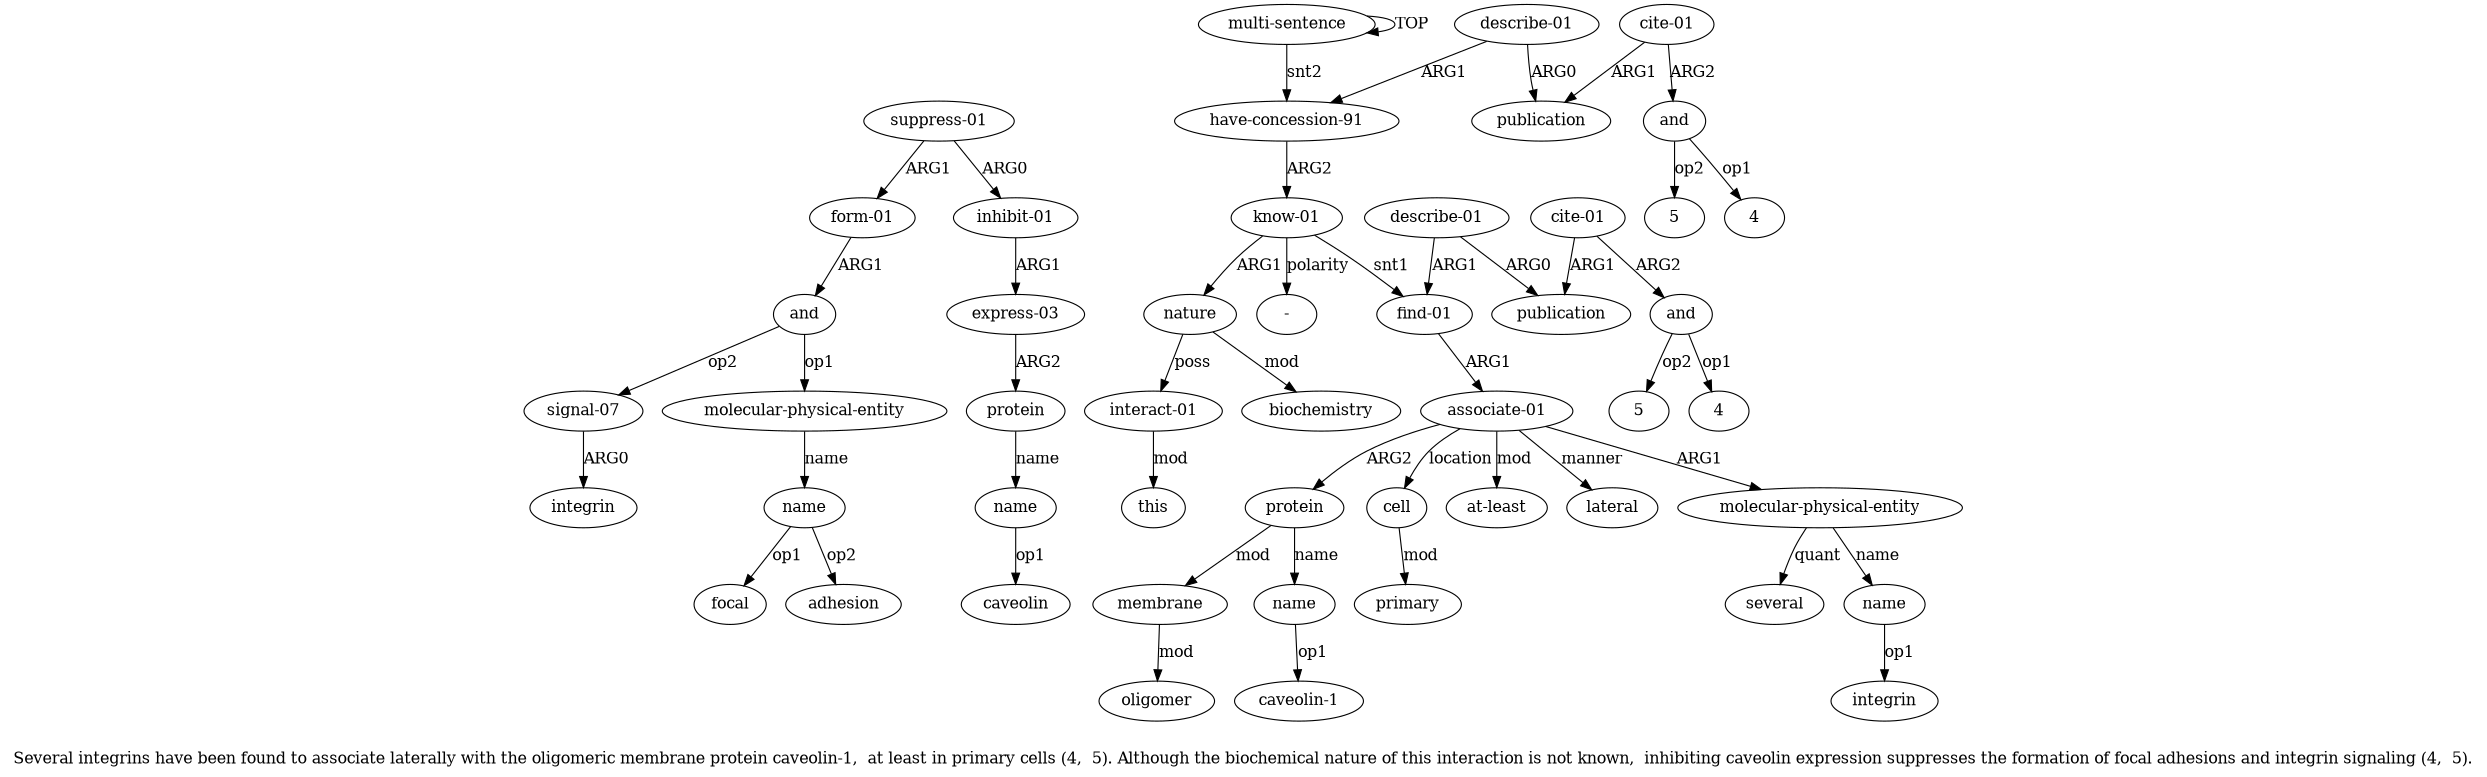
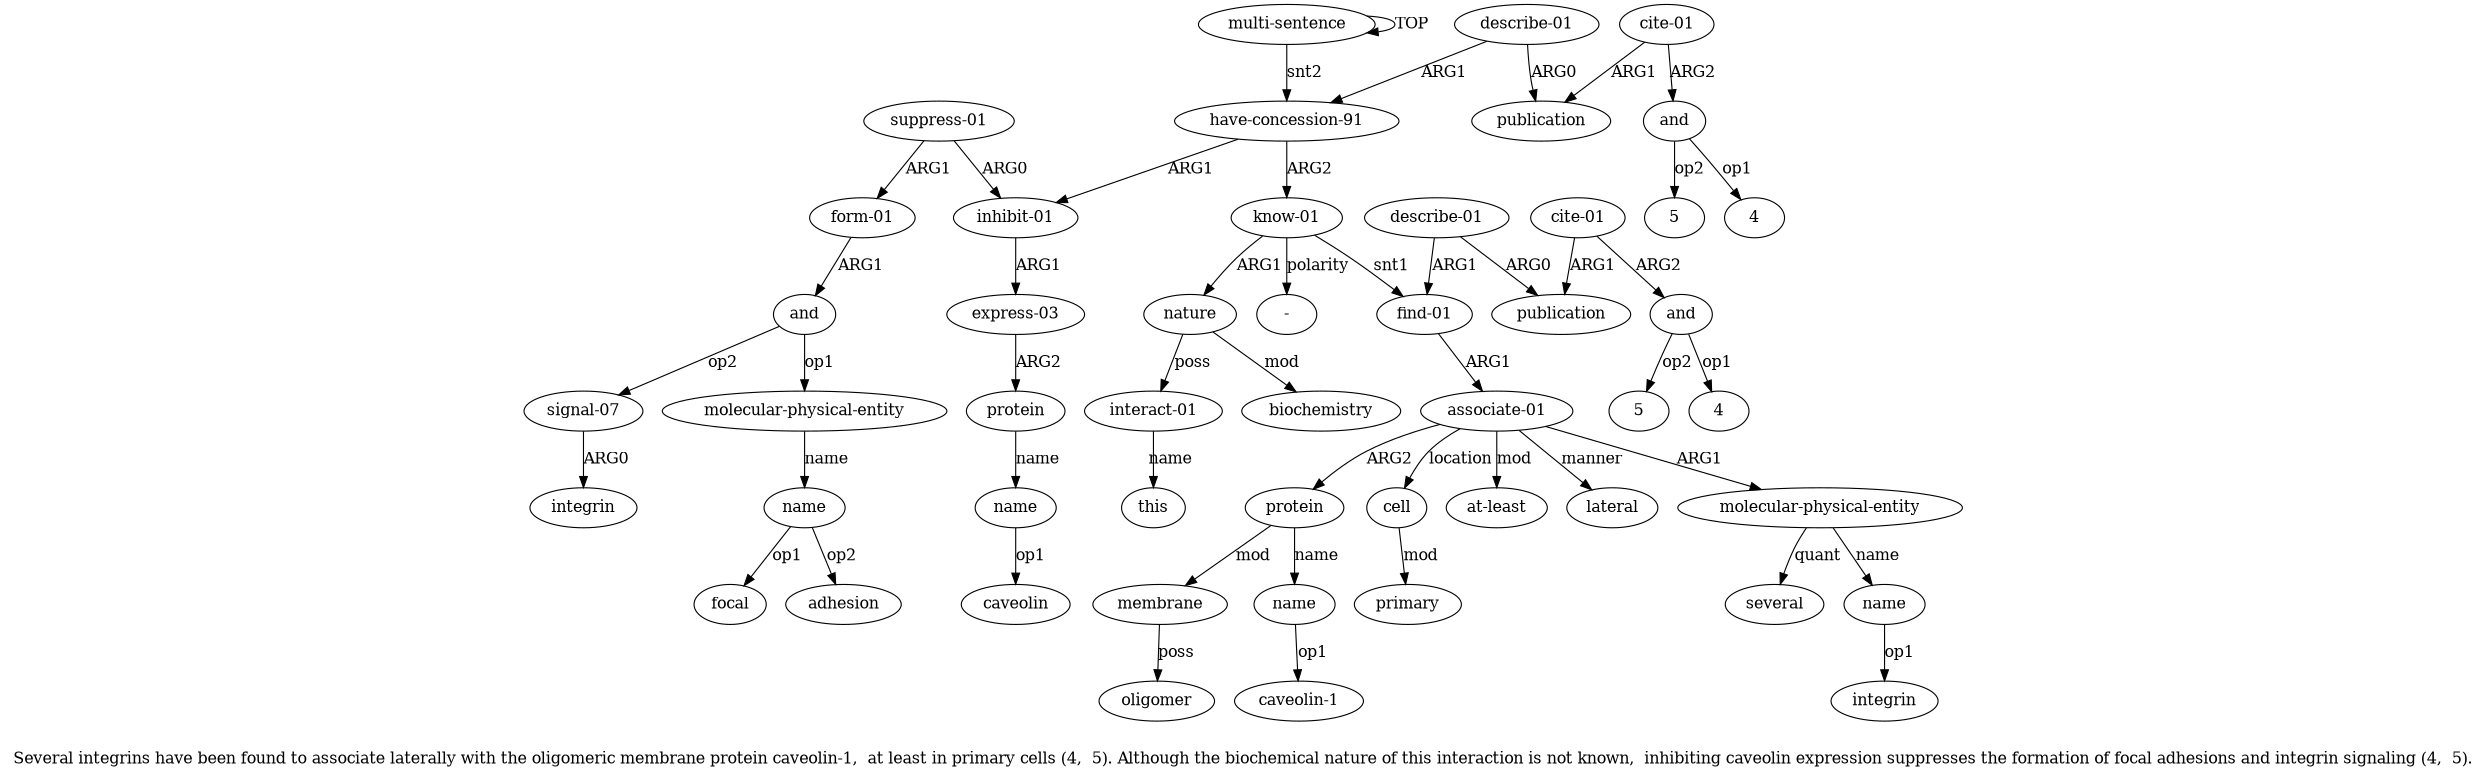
edge "have-concession-91" -> "inhibit-01": added, label "ARG1"
edge "interact-01" -> "this": label "mod" -> "name"
edge "membrane" -> "oligomer": label "mod" -> "poss"
